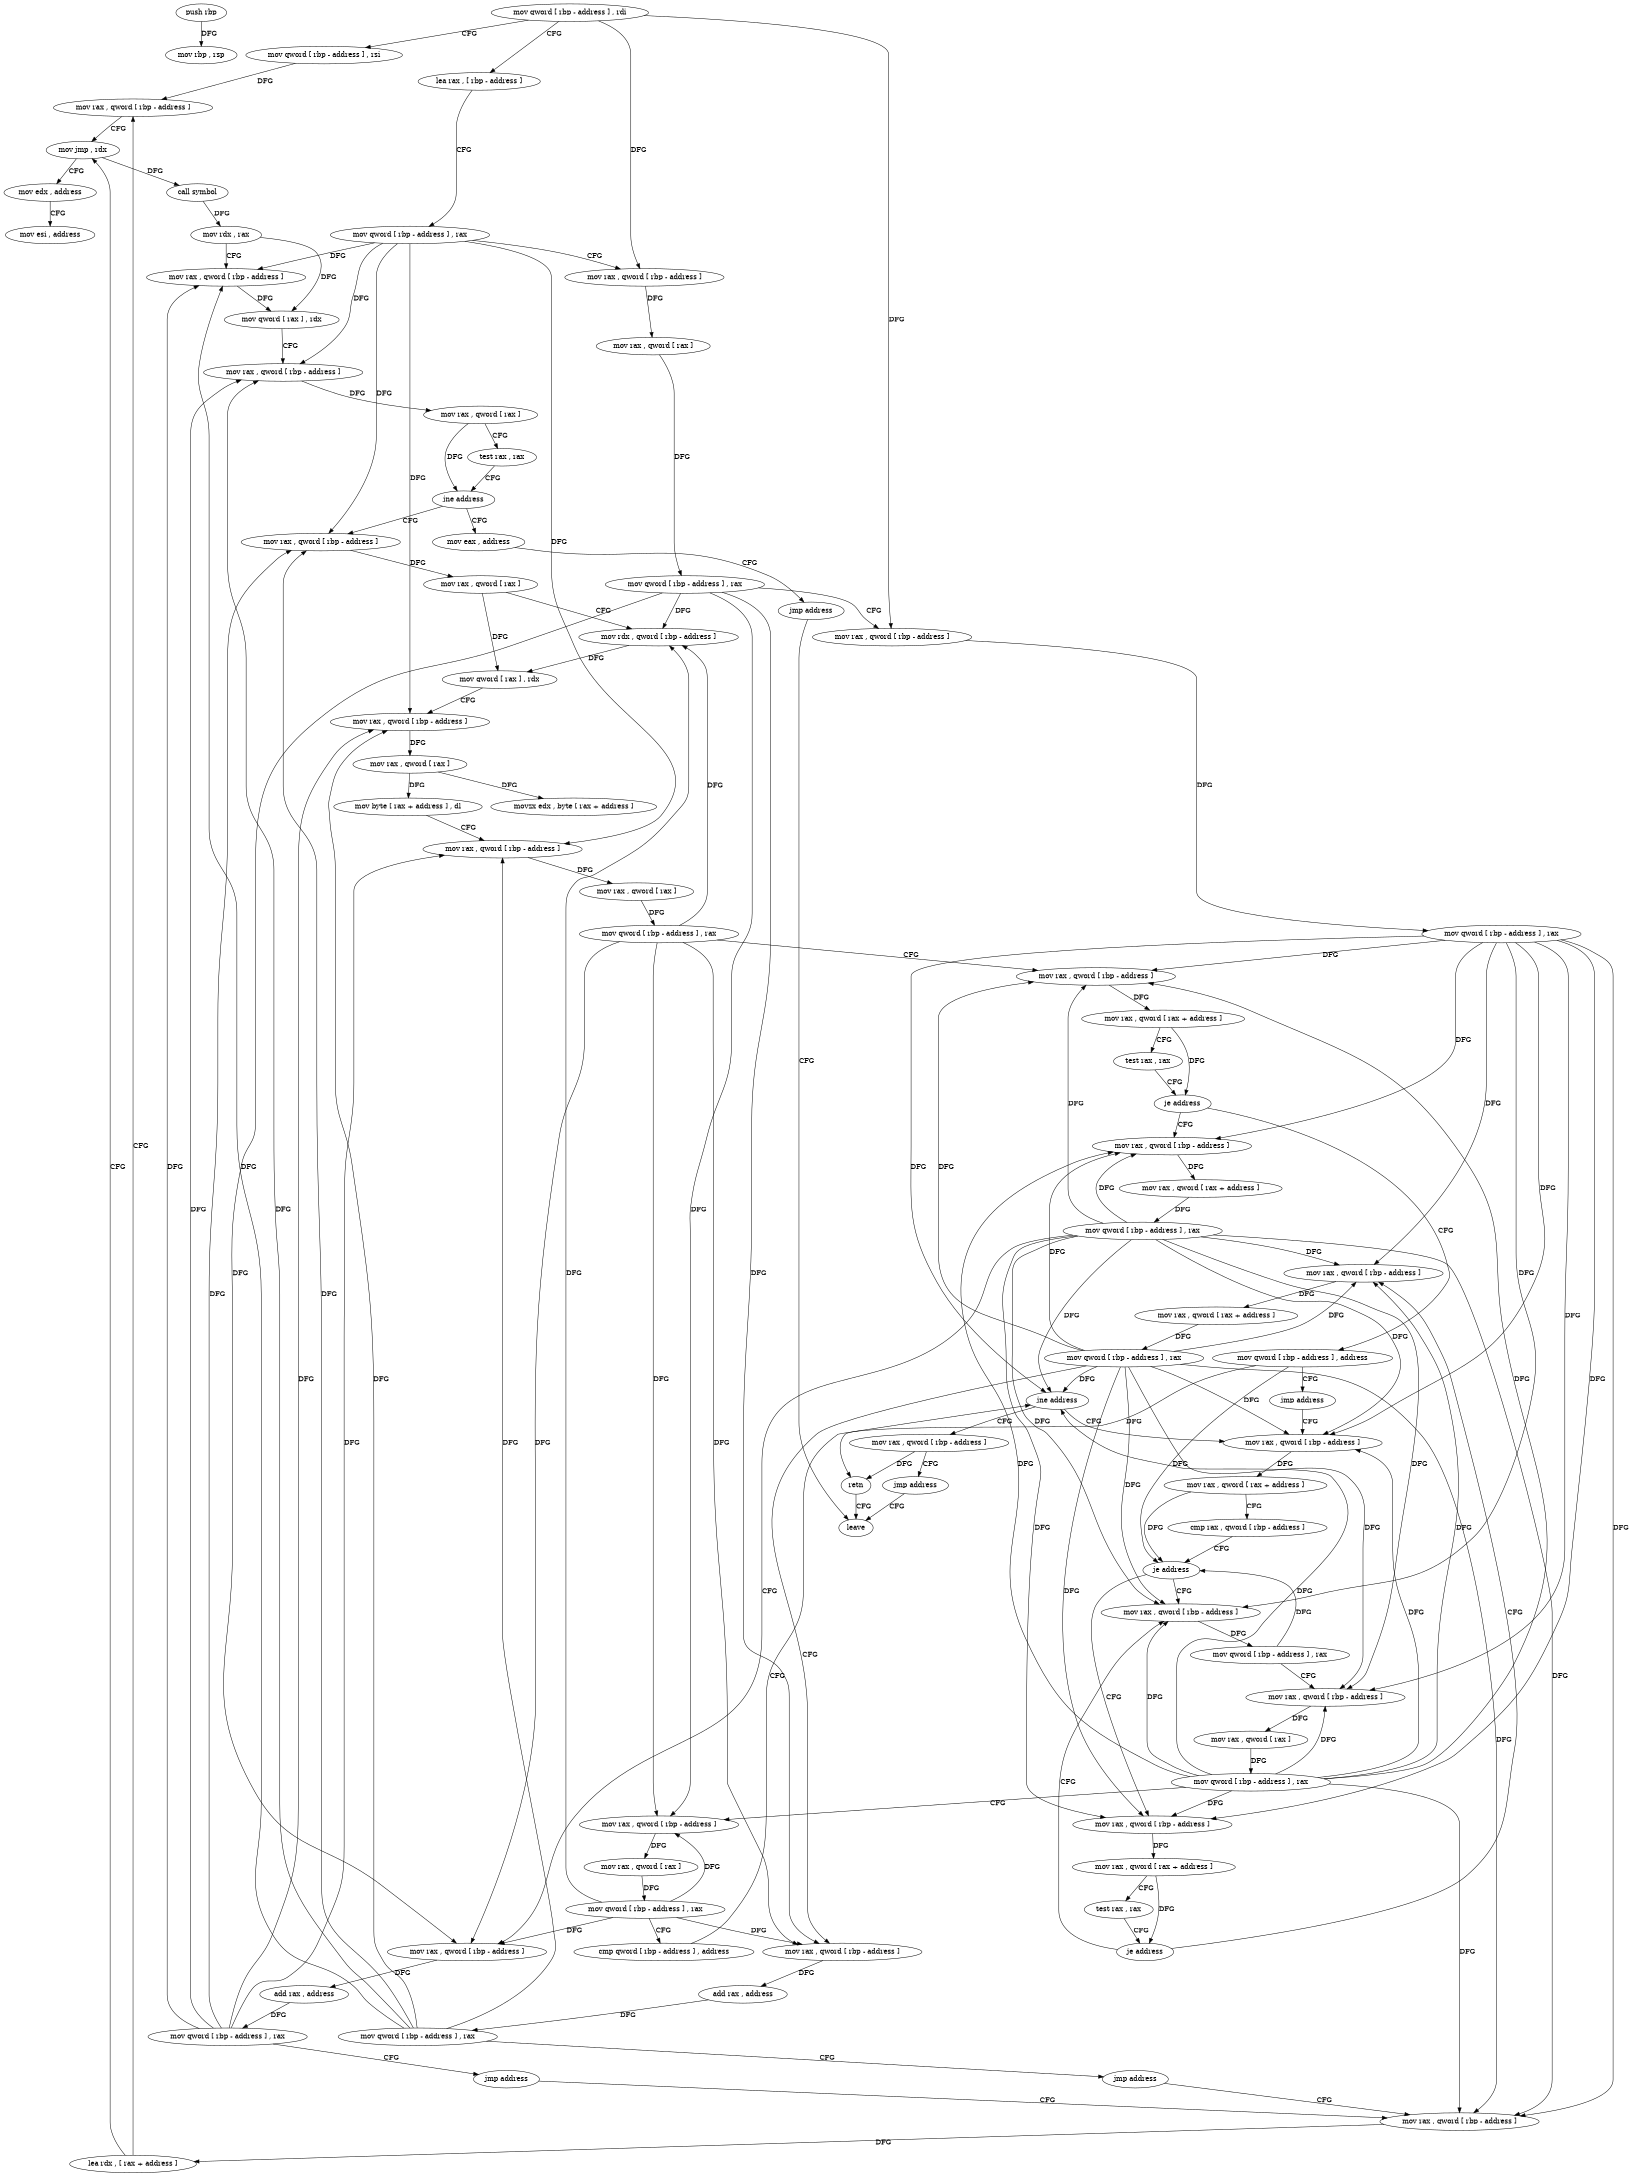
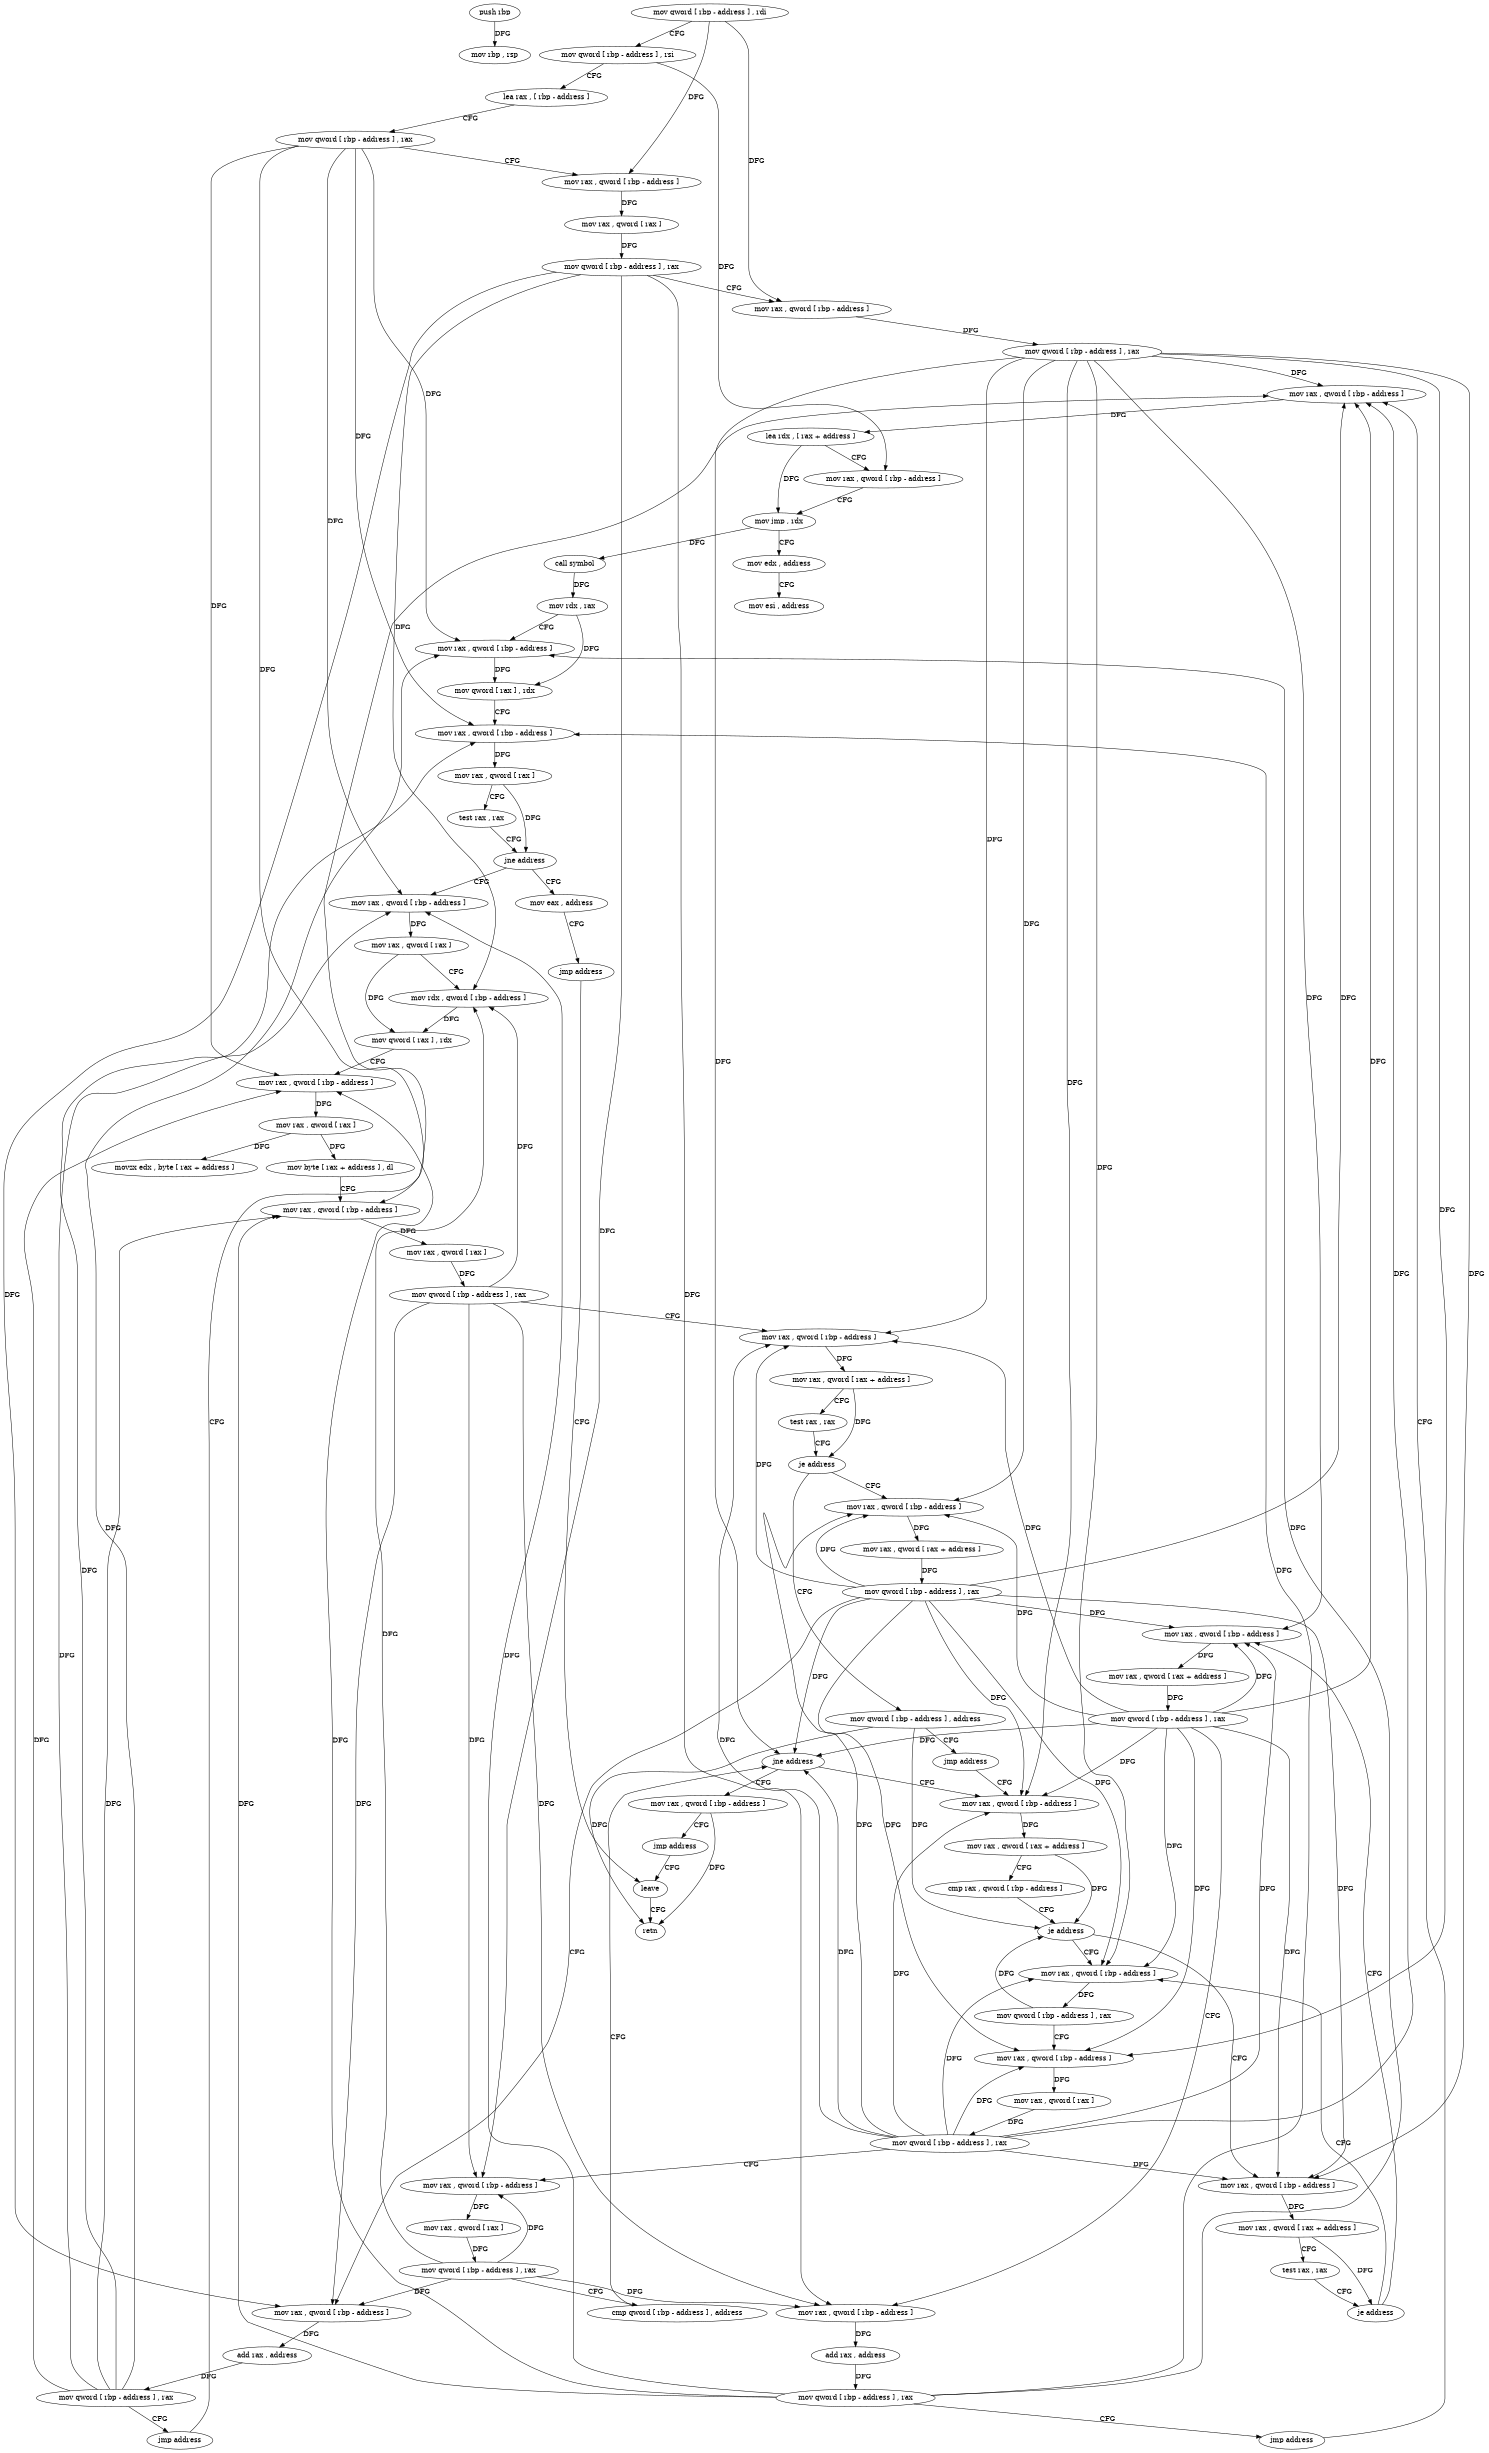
edge "mov qword [ rbp - address ] , rdi" -> "lea rax , [ rbp - address ]": now "mov qword [ rbp - address ] , rsi" -> "lea rax , [ rbp - address ]"
edge "lea rdx , [ rax + address ]" -> "mov jmp , rdx": label "CFG" -> "DFG"
edge "retn" -> "leave": reversed
